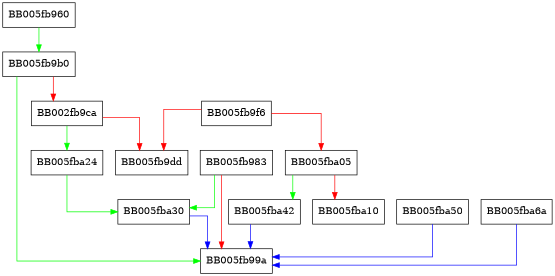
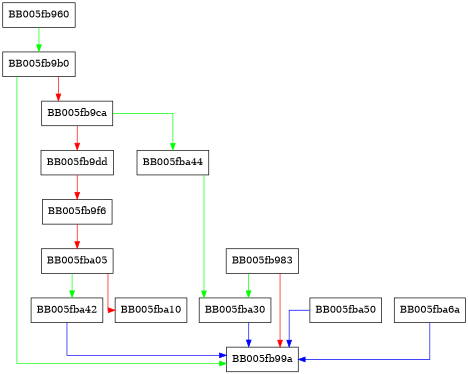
edge "BB005fb9f6" -> "BB005fb9dd": reversed
node "BB002fb9ca": label "BB002fb9ca" -> "BB005fb9ca"
node "BB005fba24": label "BB005fba24" -> "BB005fba44"
